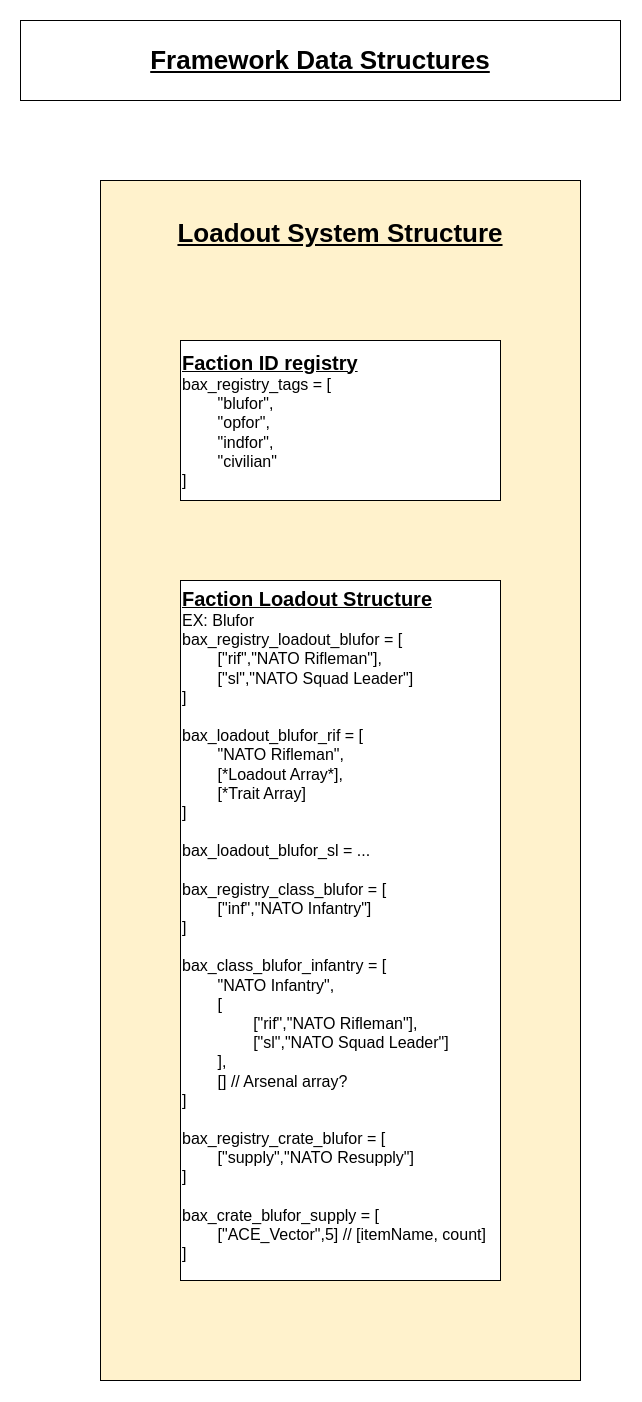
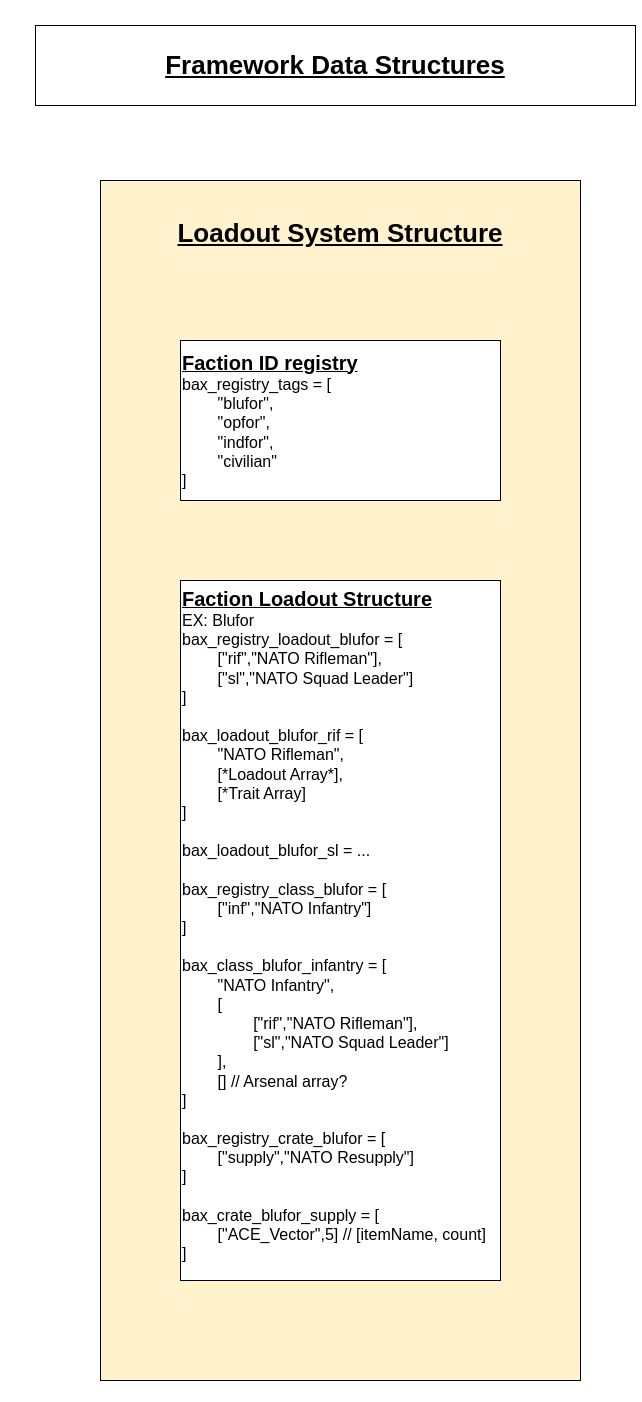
node "Framework Data Structures": moved (321, 61) -> (336, 66)
